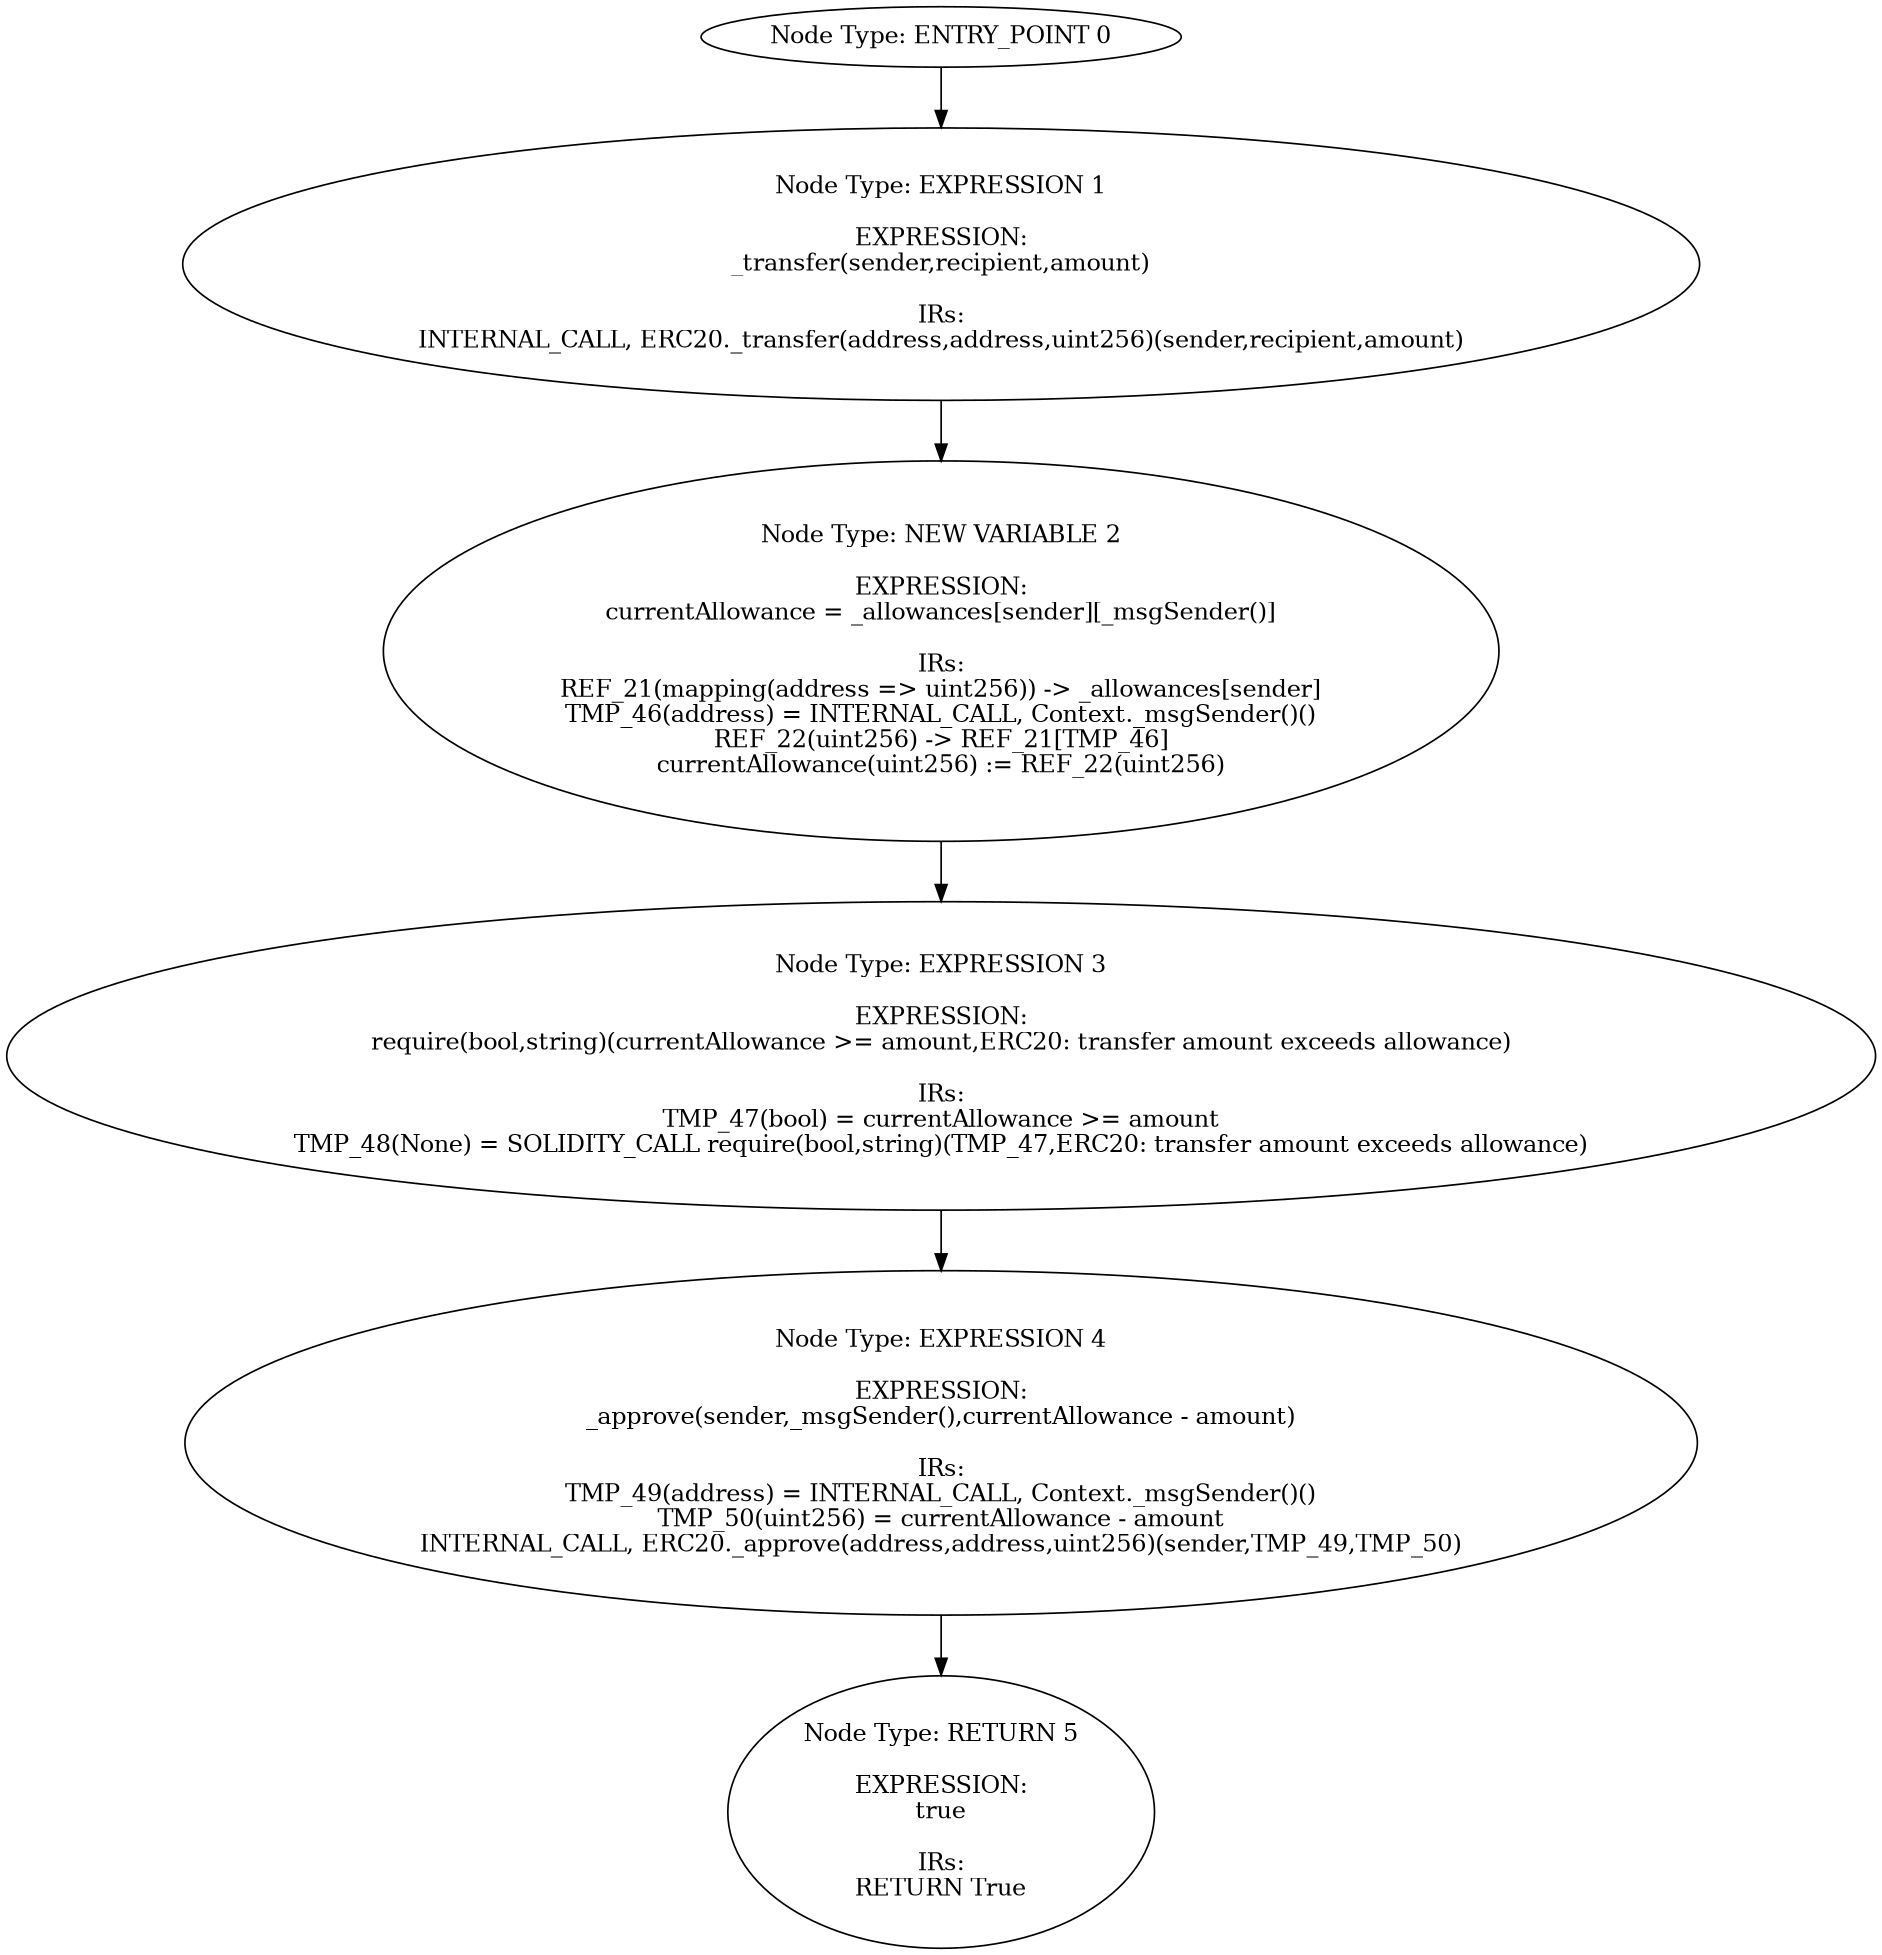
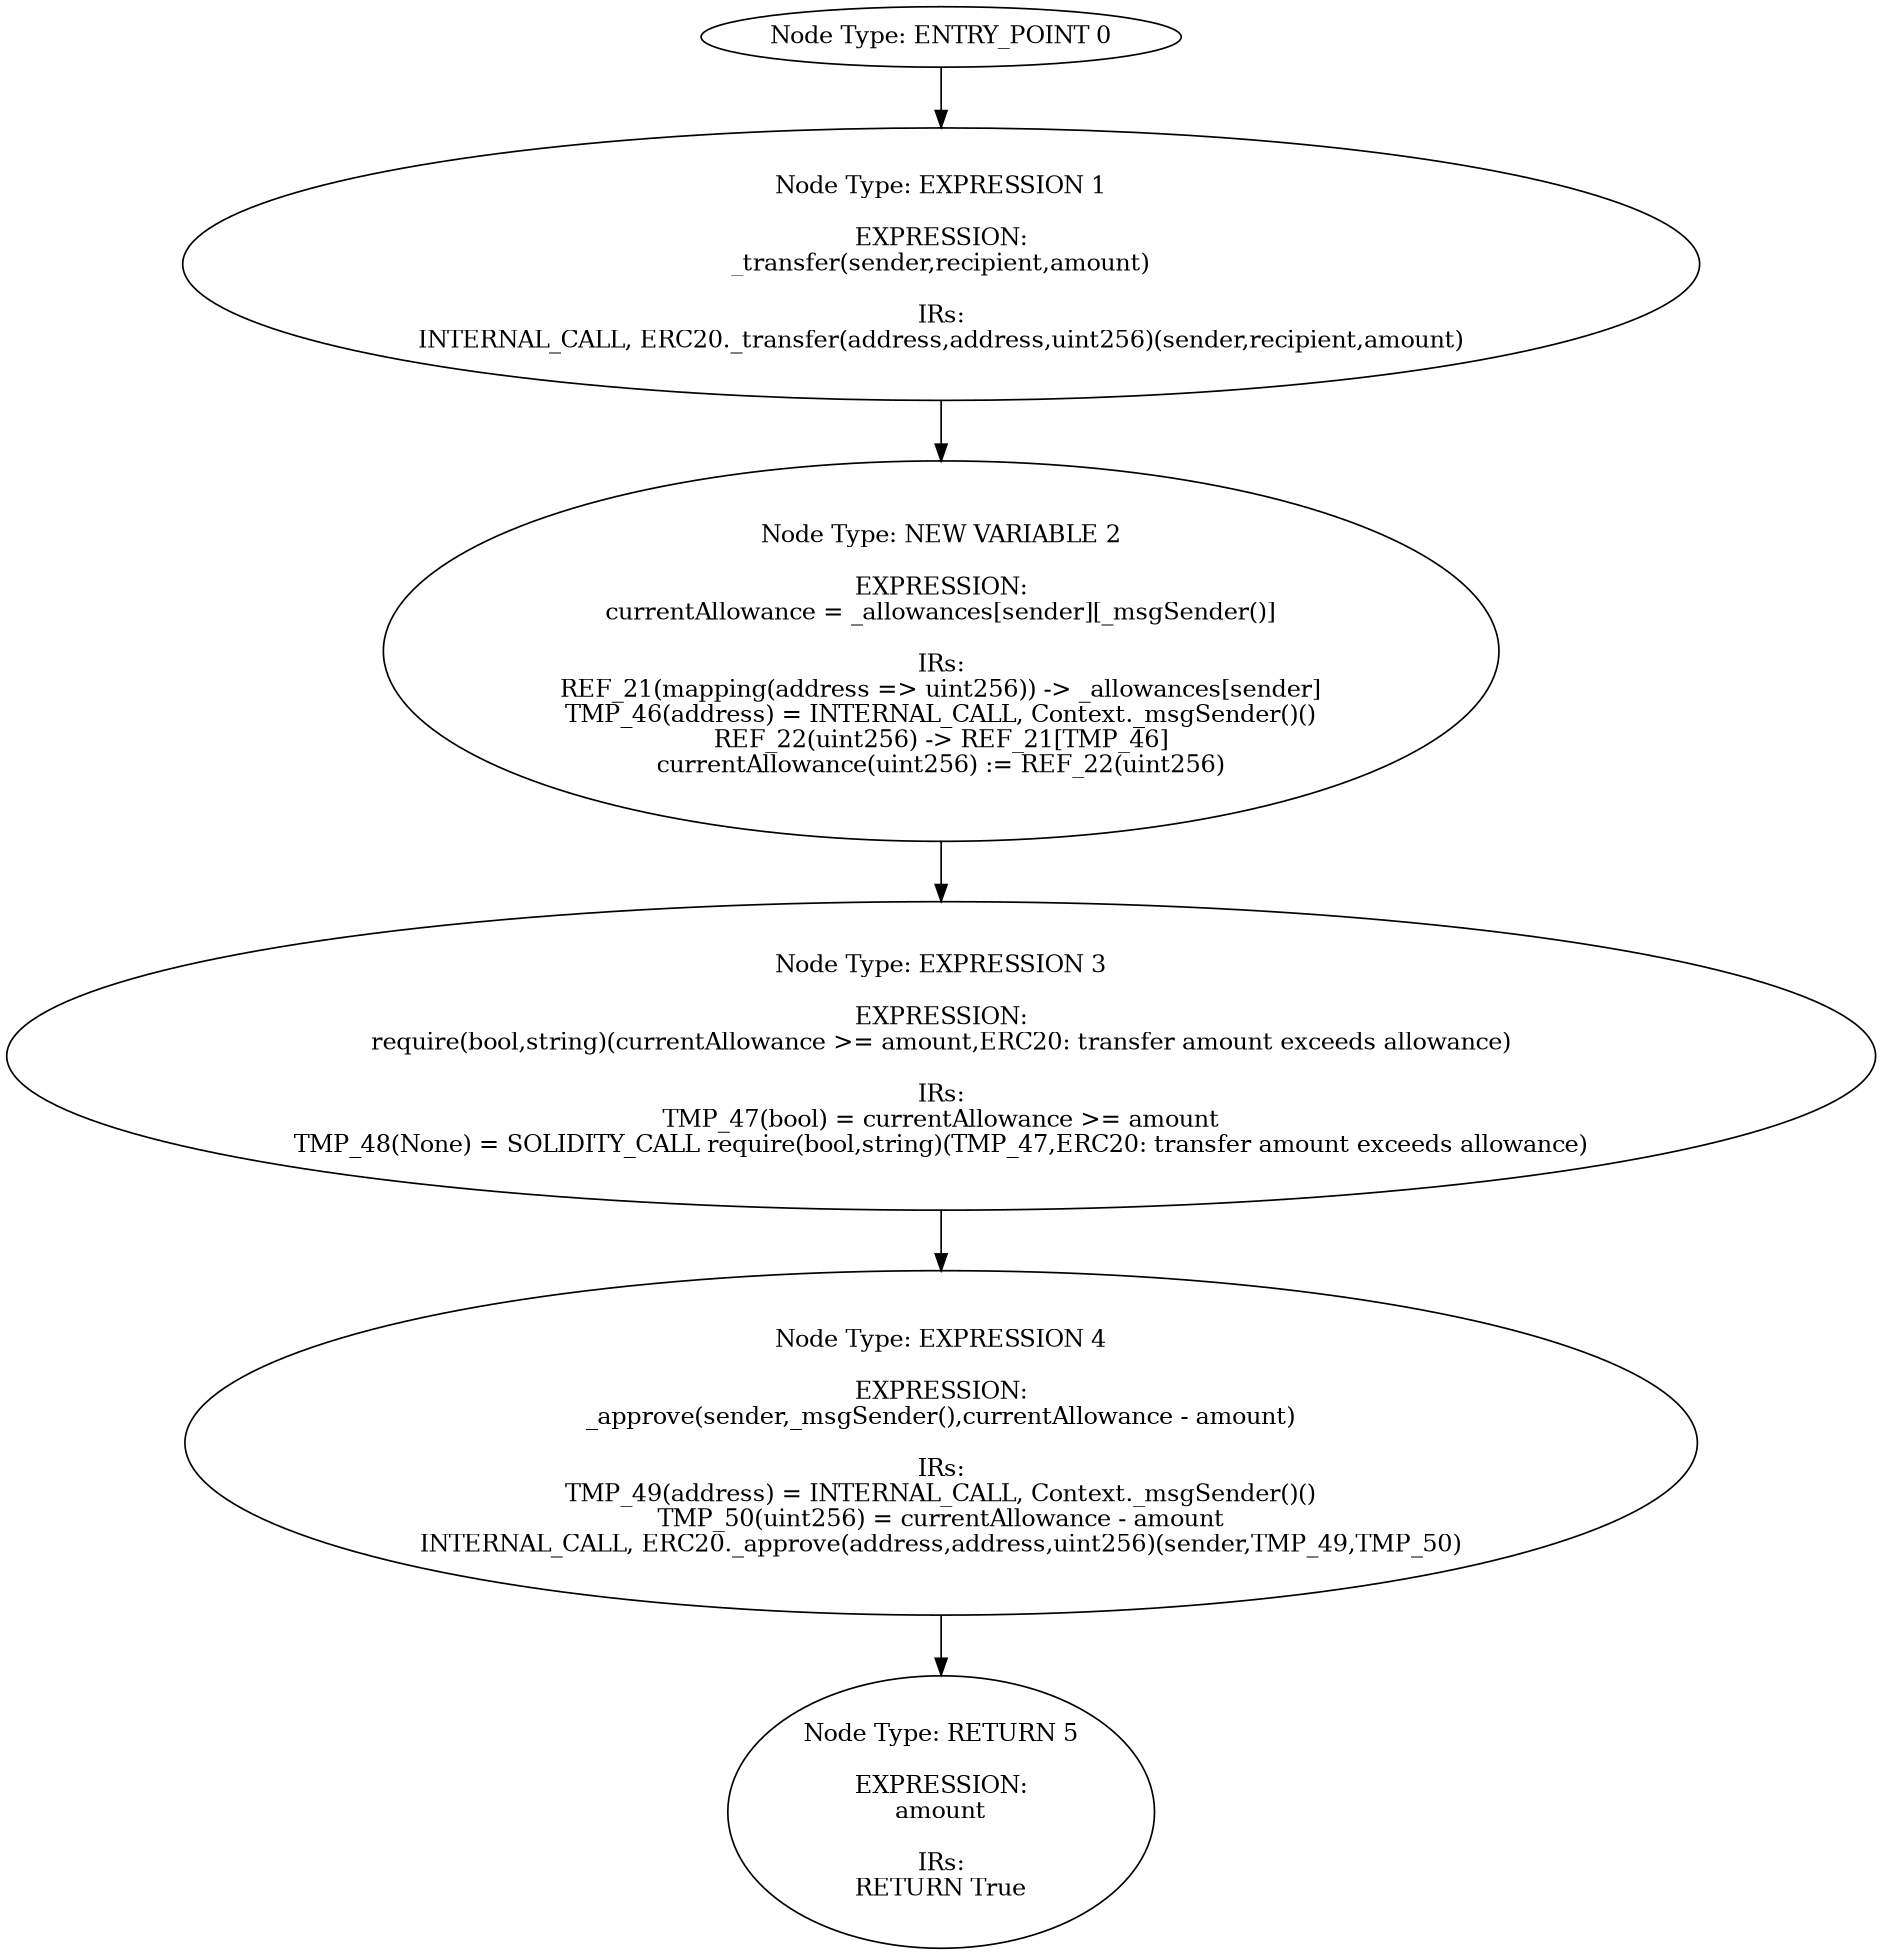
node "Node Type: RETURN 5 EXPRESSION: true IRs: RETURN True": label "Node Type: RETURN 5 EXPRESSION: true IRs: RETURN True" -> "Node Type: RETURN 5 EXPRESSION: amount IRs: RETURN True"
